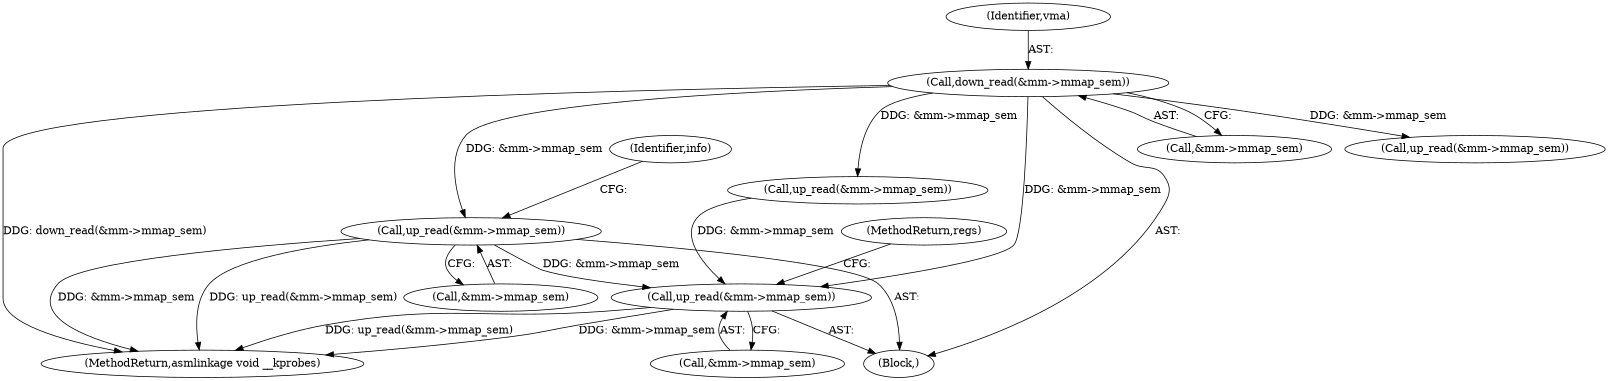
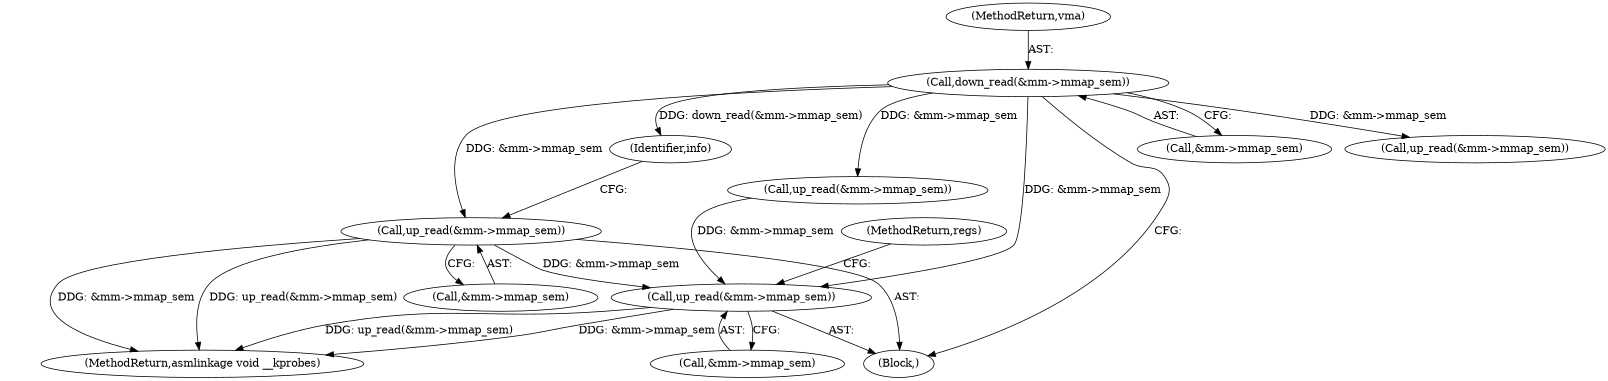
node "(Identifier,vma)": label "(Identifier,vma)" -> "(MethodReturn,vma)"
edge "(Call,down_read(&mm->mmap_sem))" -> "(MethodReturn,asmlinkage void __kprobes)": now "(Call,down_read(&mm->mmap_sem))" -> "(Identifier,info)"
edge "(Call,down_read(&mm->mmap_sem))" -> "(Block,)": label "AST: " -> "CFG: "
